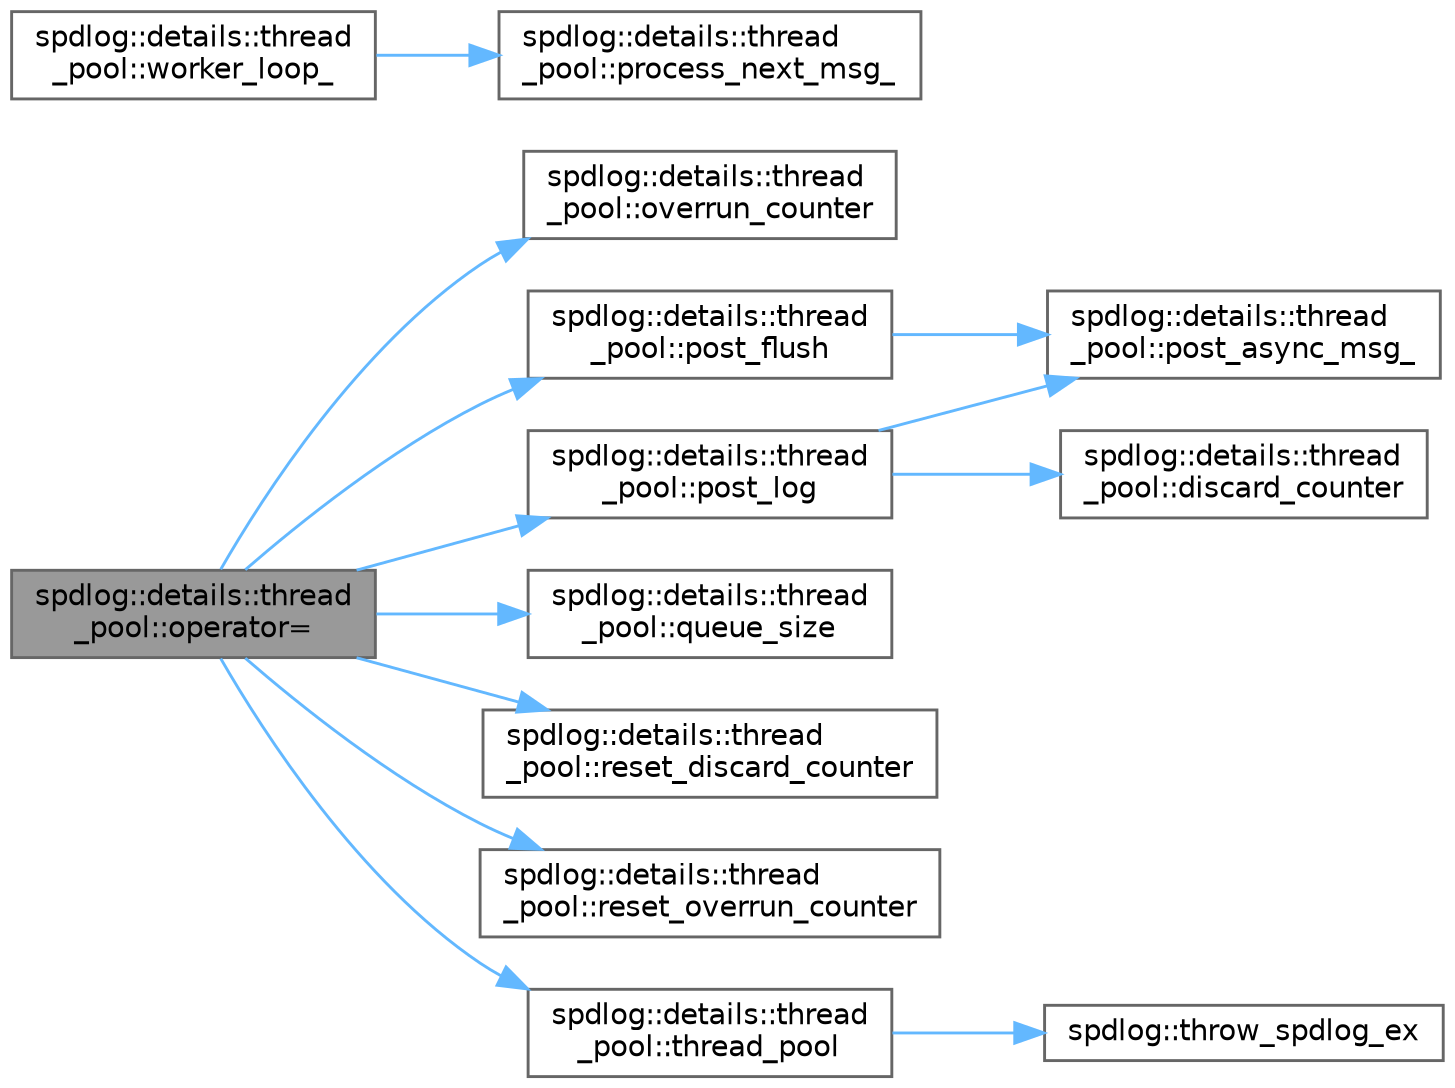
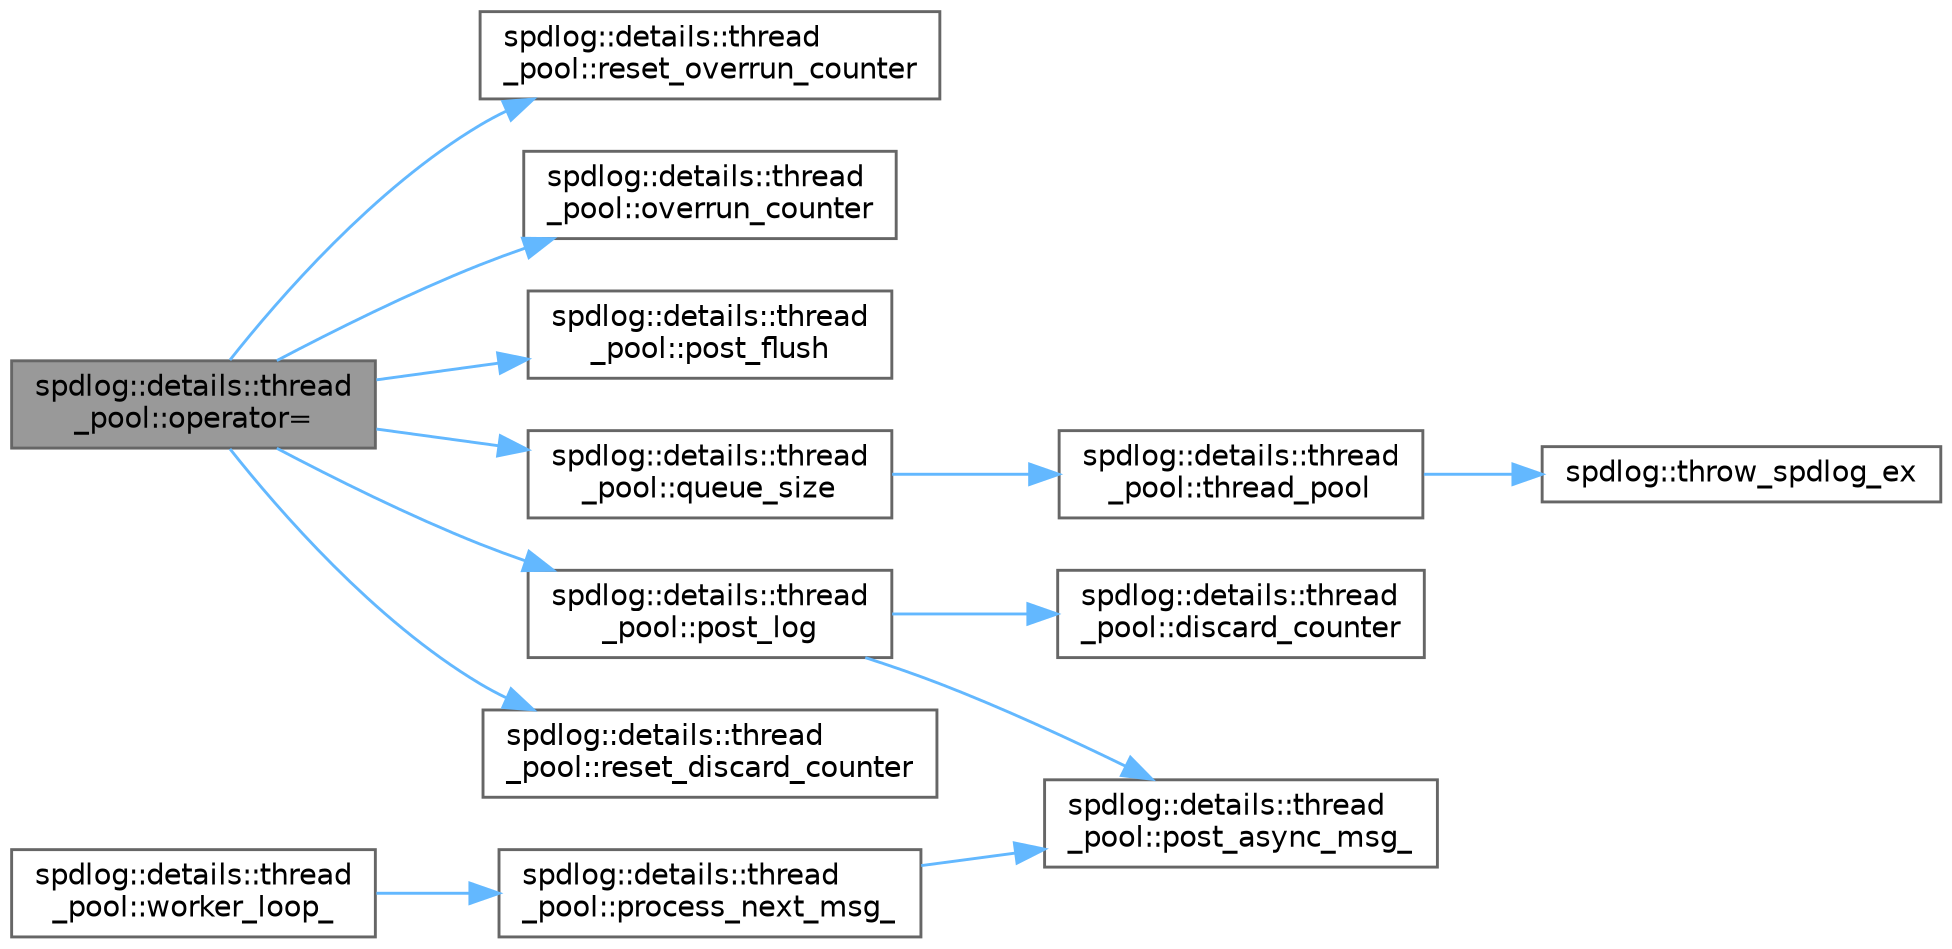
edge "spdlog::details::thread _pool::post_flush" -> "spdlog::details::thread _pool::post_async_msg_": now "spdlog::details::thread _pool::process_next_msg_" -> "spdlog::details::thread _pool::post_async_msg_"
edge "spdlog::details::thread _pool::operator=" -> "spdlog::details::thread _pool::thread_pool": now "spdlog::details::thread _pool::queue_size" -> "spdlog::details::thread _pool::thread_pool"
